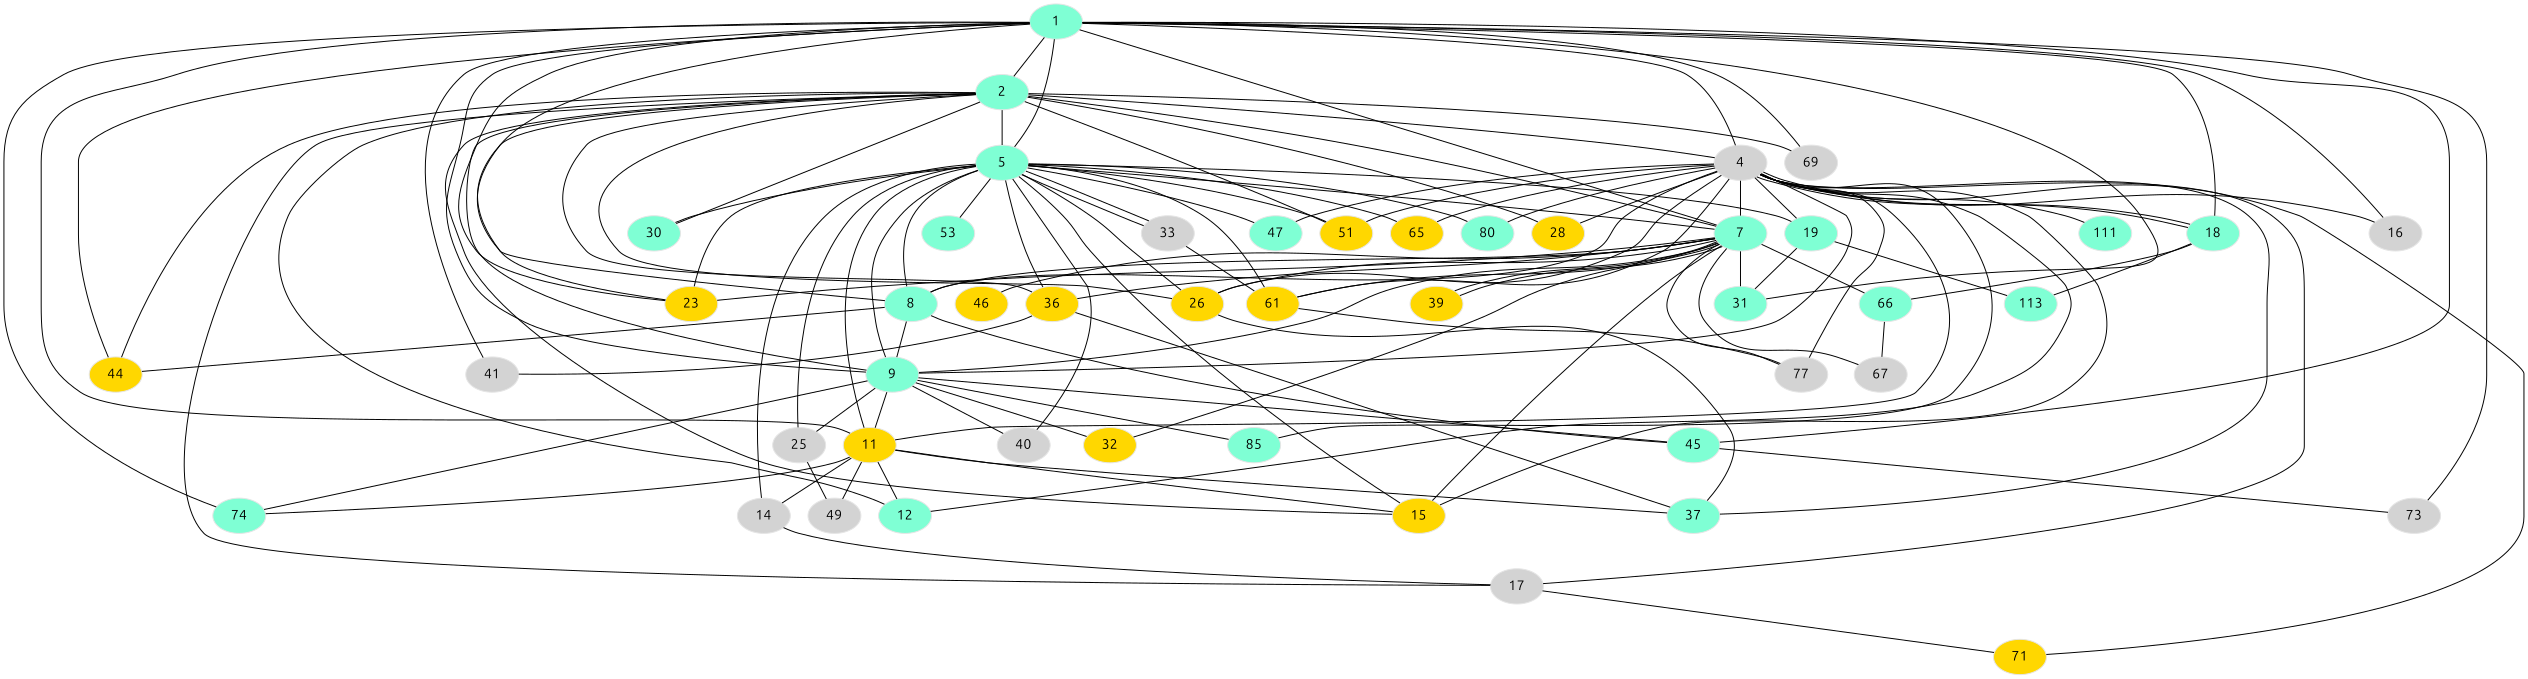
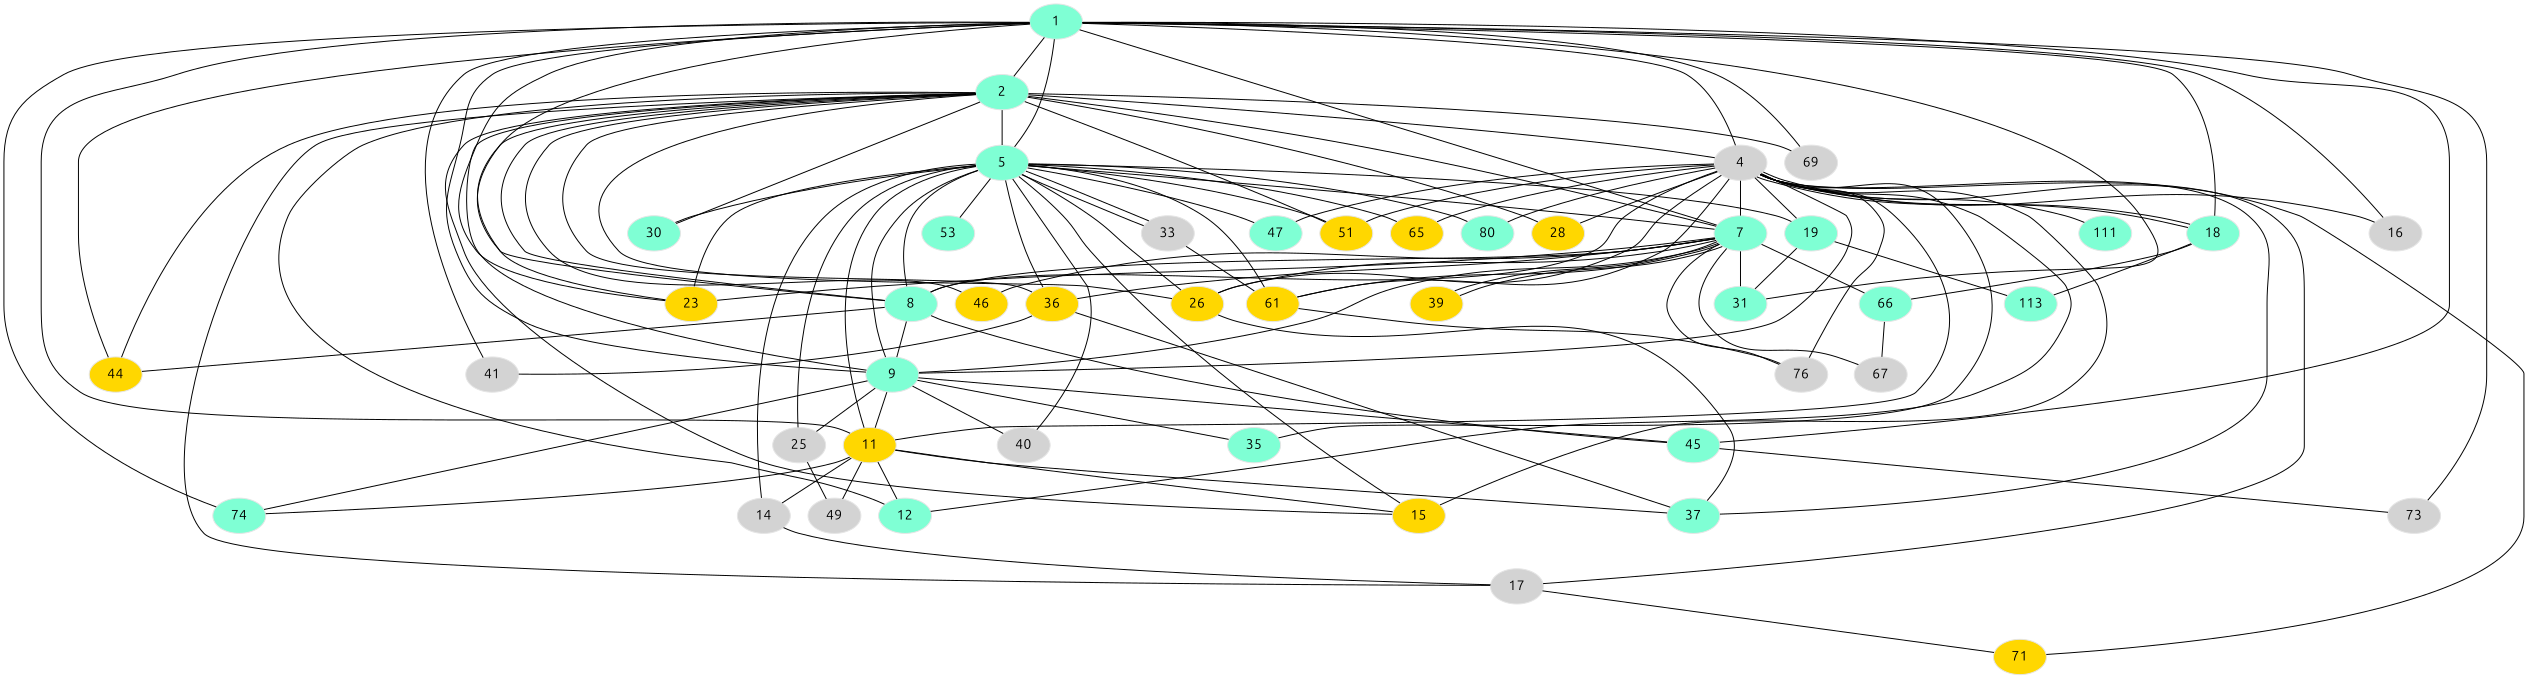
edge "2" -- "8": added
edge "2" -- "46": added
edge "7" -- "15": removed
node "77": label "77" -> "76"
node "32": removed
node "85": label "85" -> "35"
